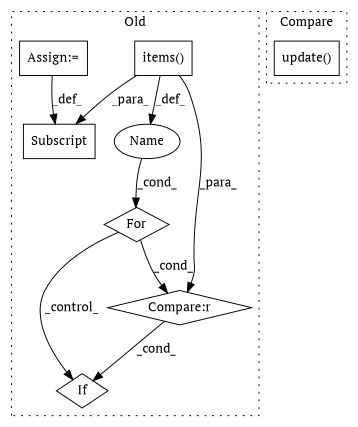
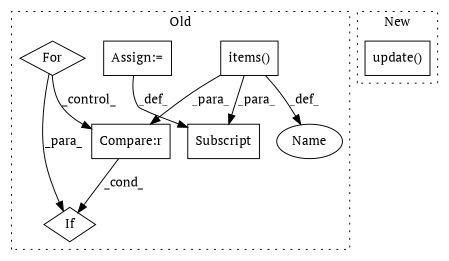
cluster "Compare": label "Compare" -> "New"
edge "Name" -> "For": removed, label "_cond_"
edge "For" -> "Compare:r": label "_cond_" -> "_control_"
edge "For" -> "If": label "_control_" -> "_para_"
node "Compare:r": shape diamond -> box
